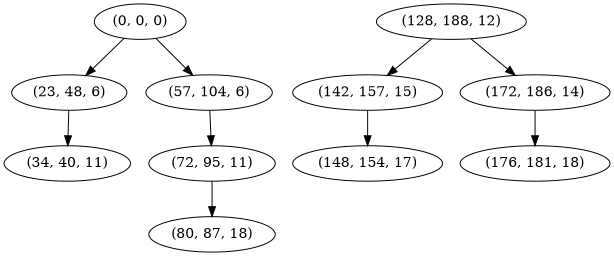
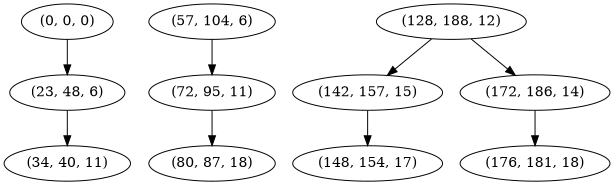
edge "(0, 0, 0)" -> "(57, 104, 6)": removed
